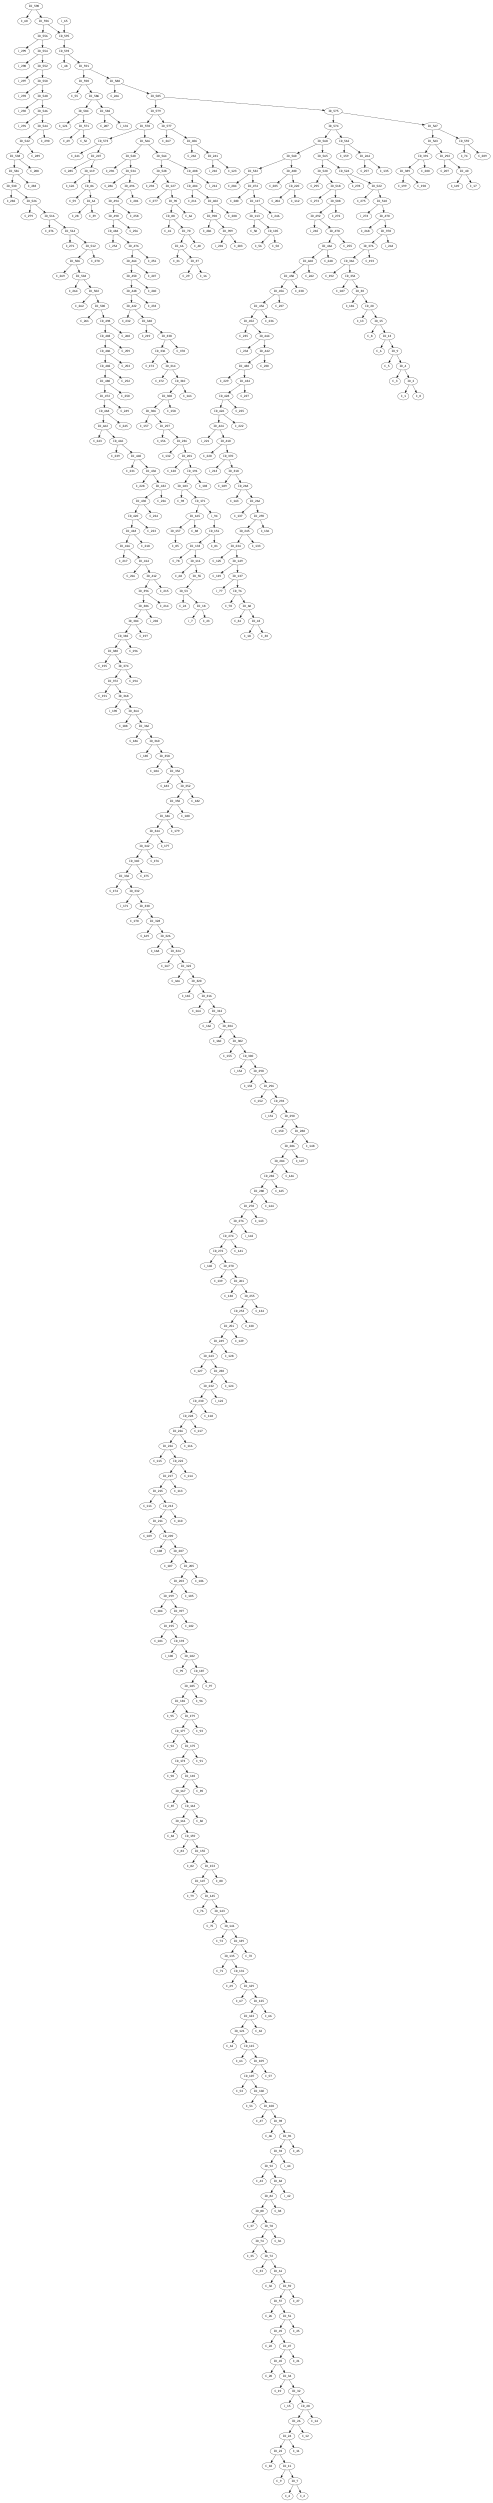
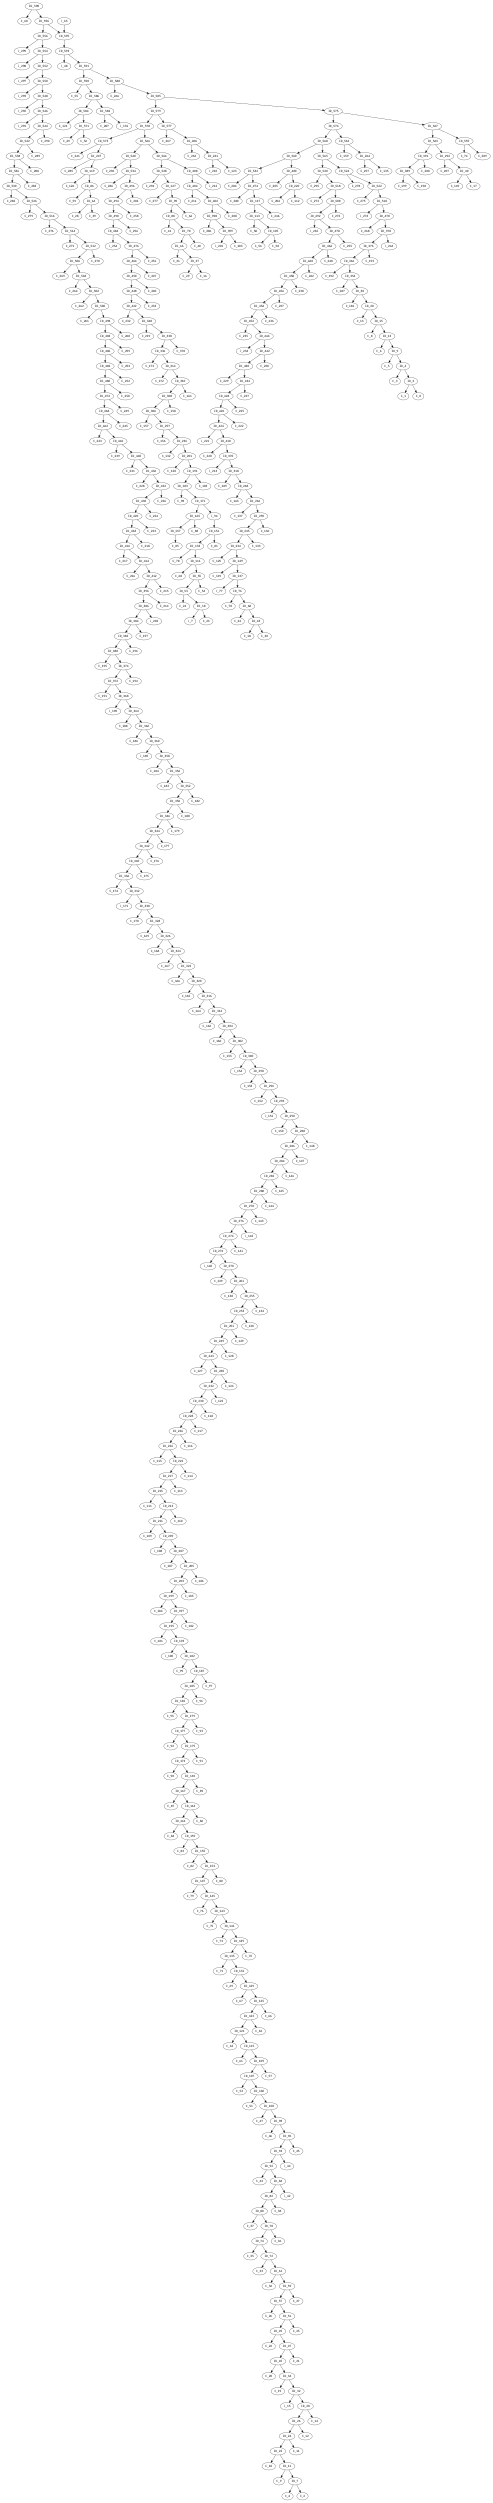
node "C_54": added
